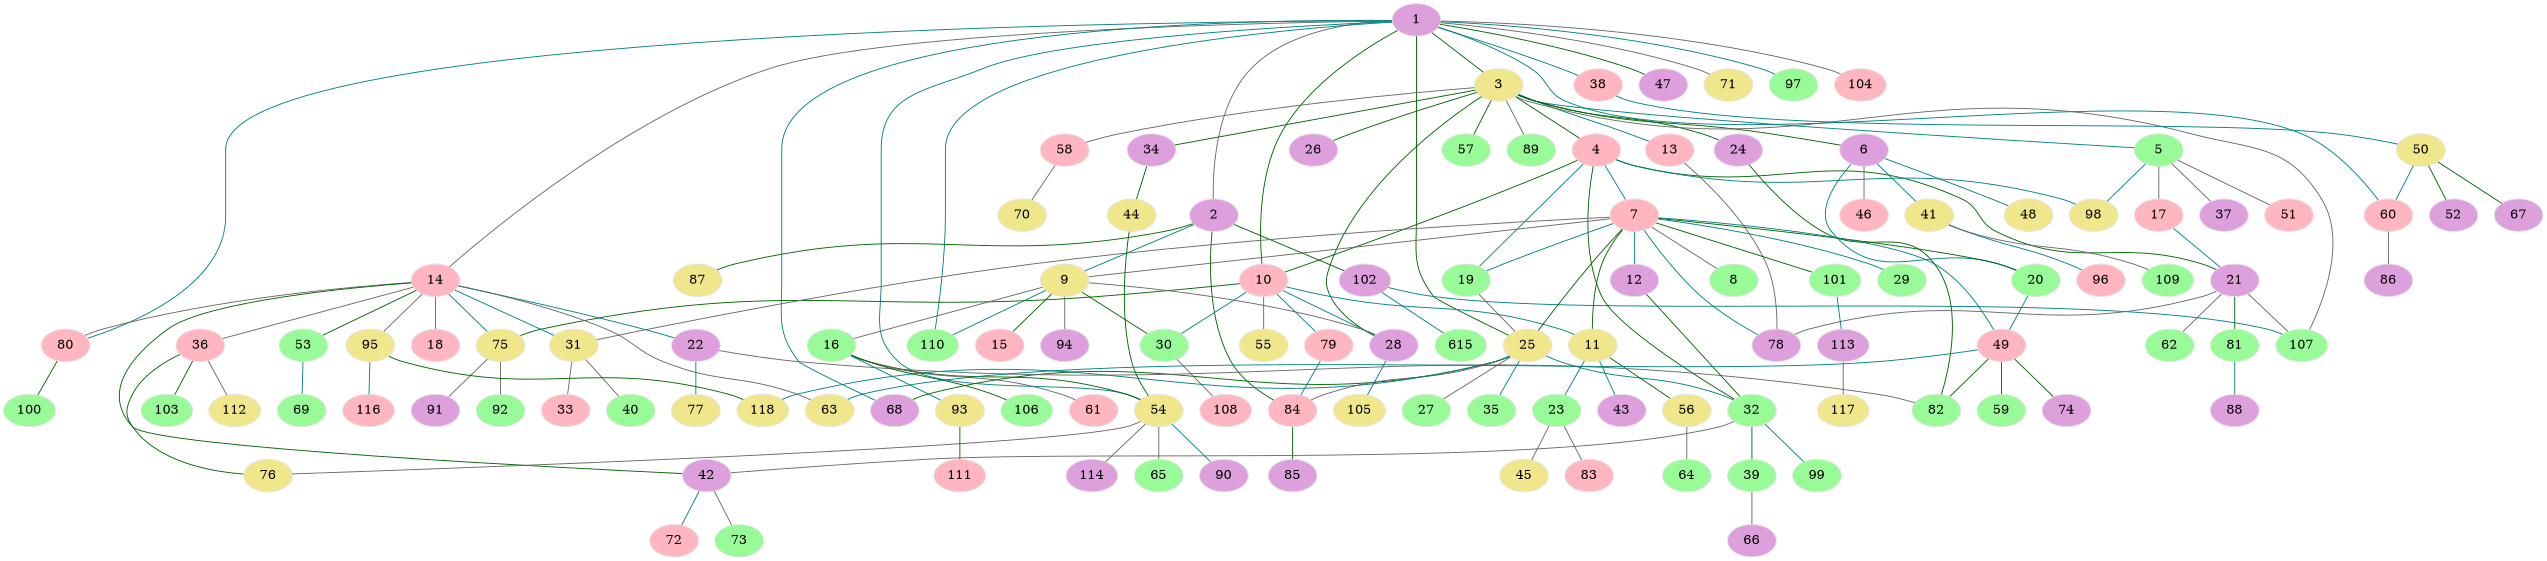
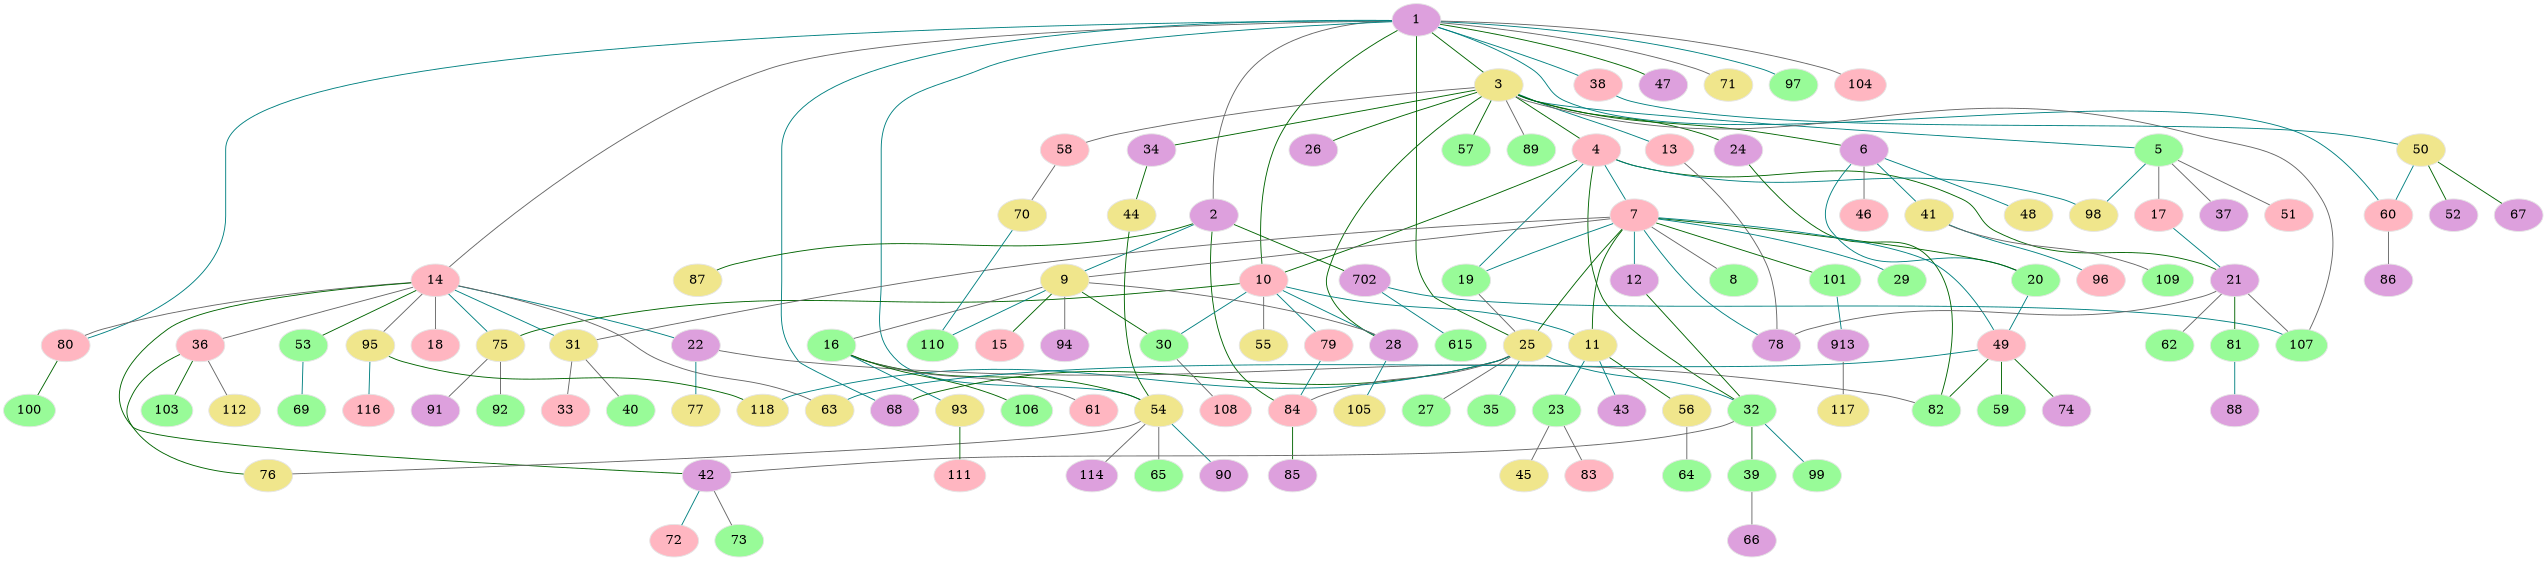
edge "1" -- "110": now "70" -- "110"
node "102": label "102" -> "702"
node "113": label "113" -> "913"
